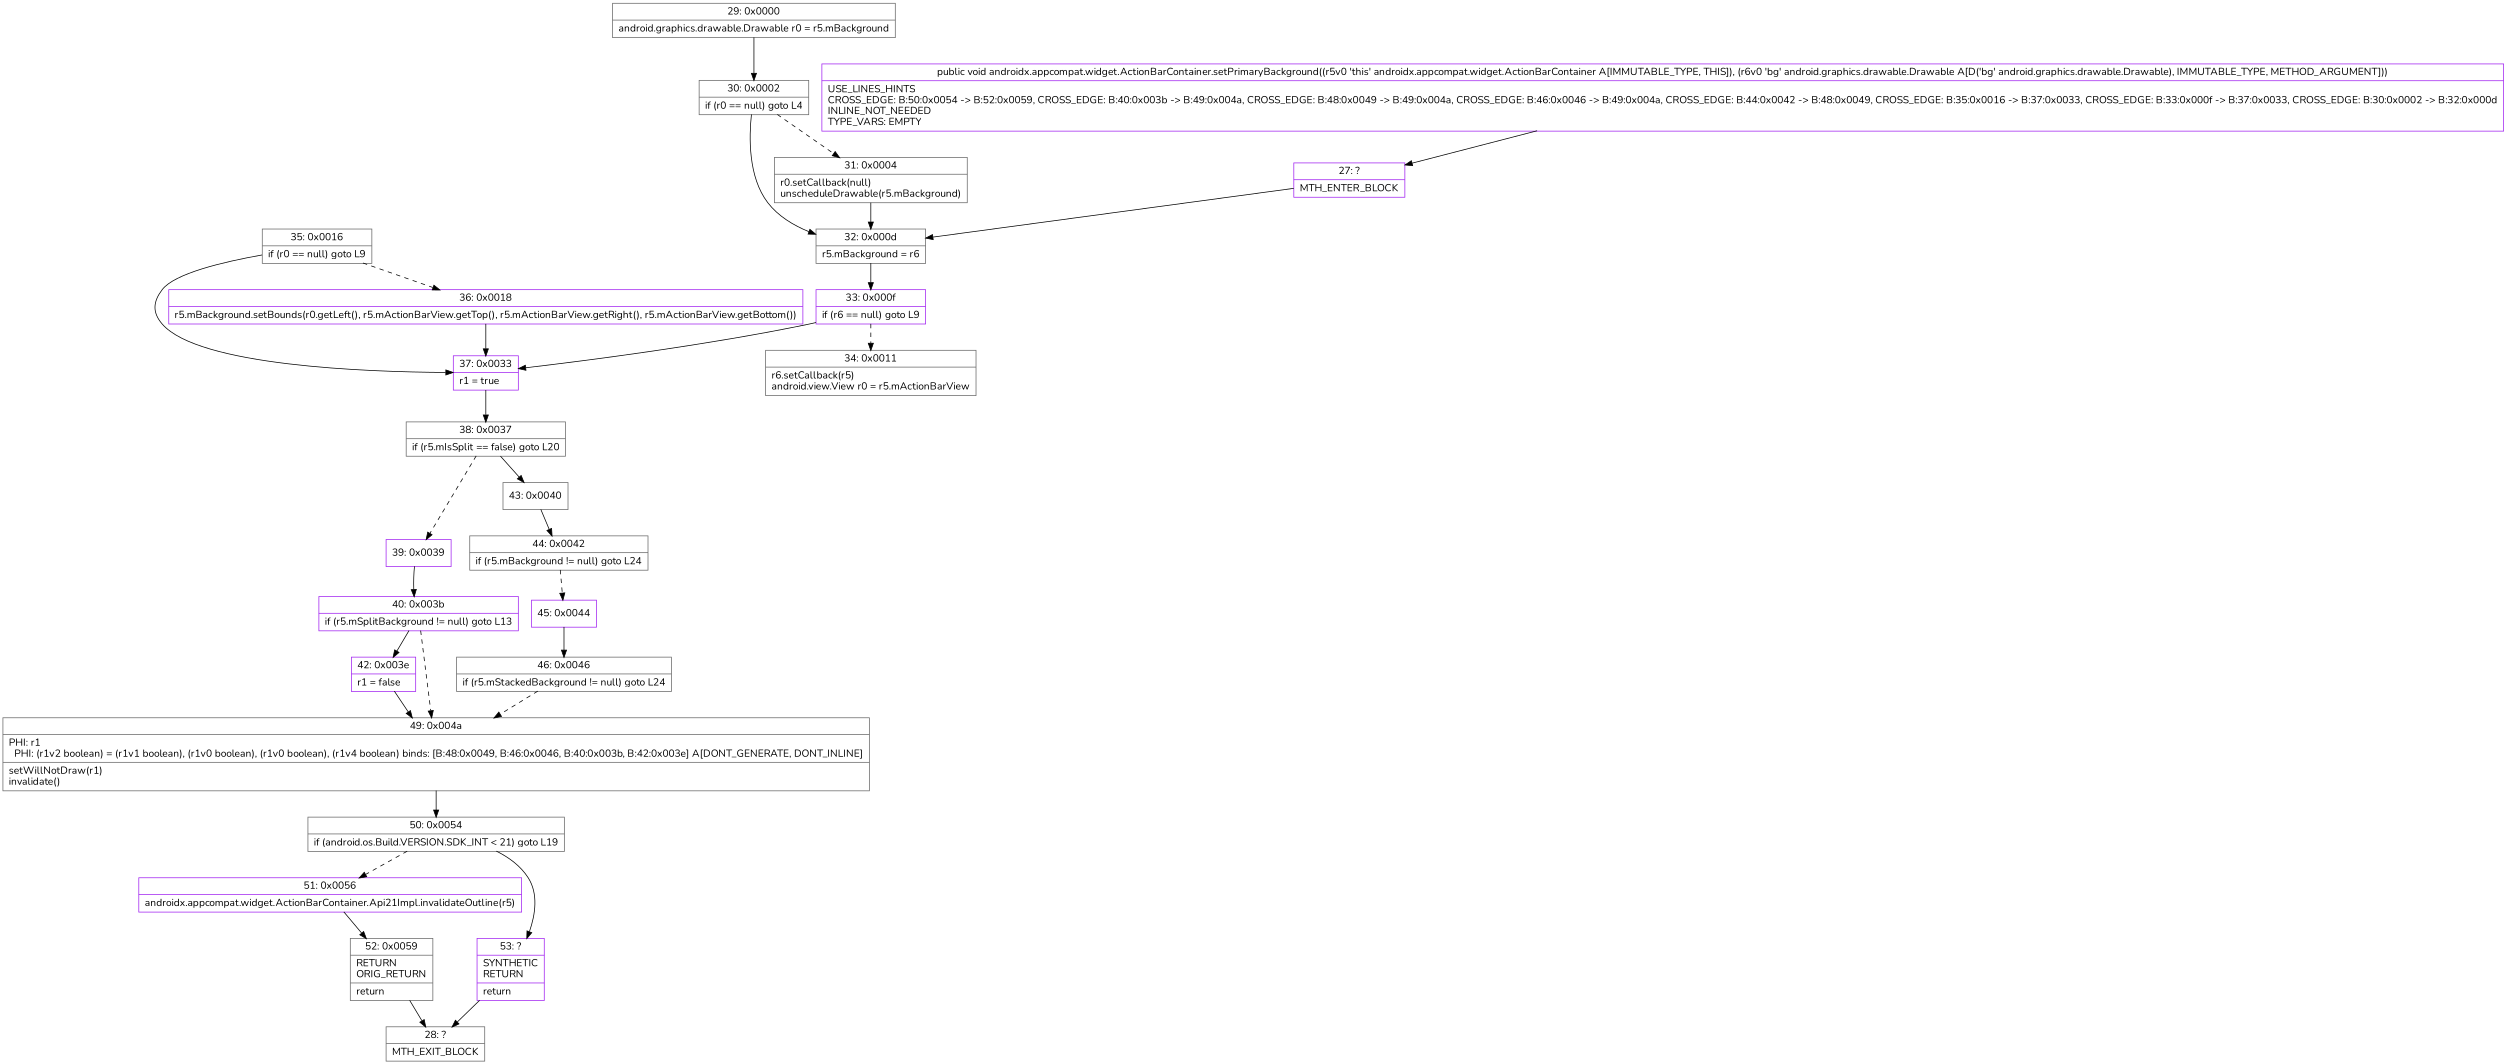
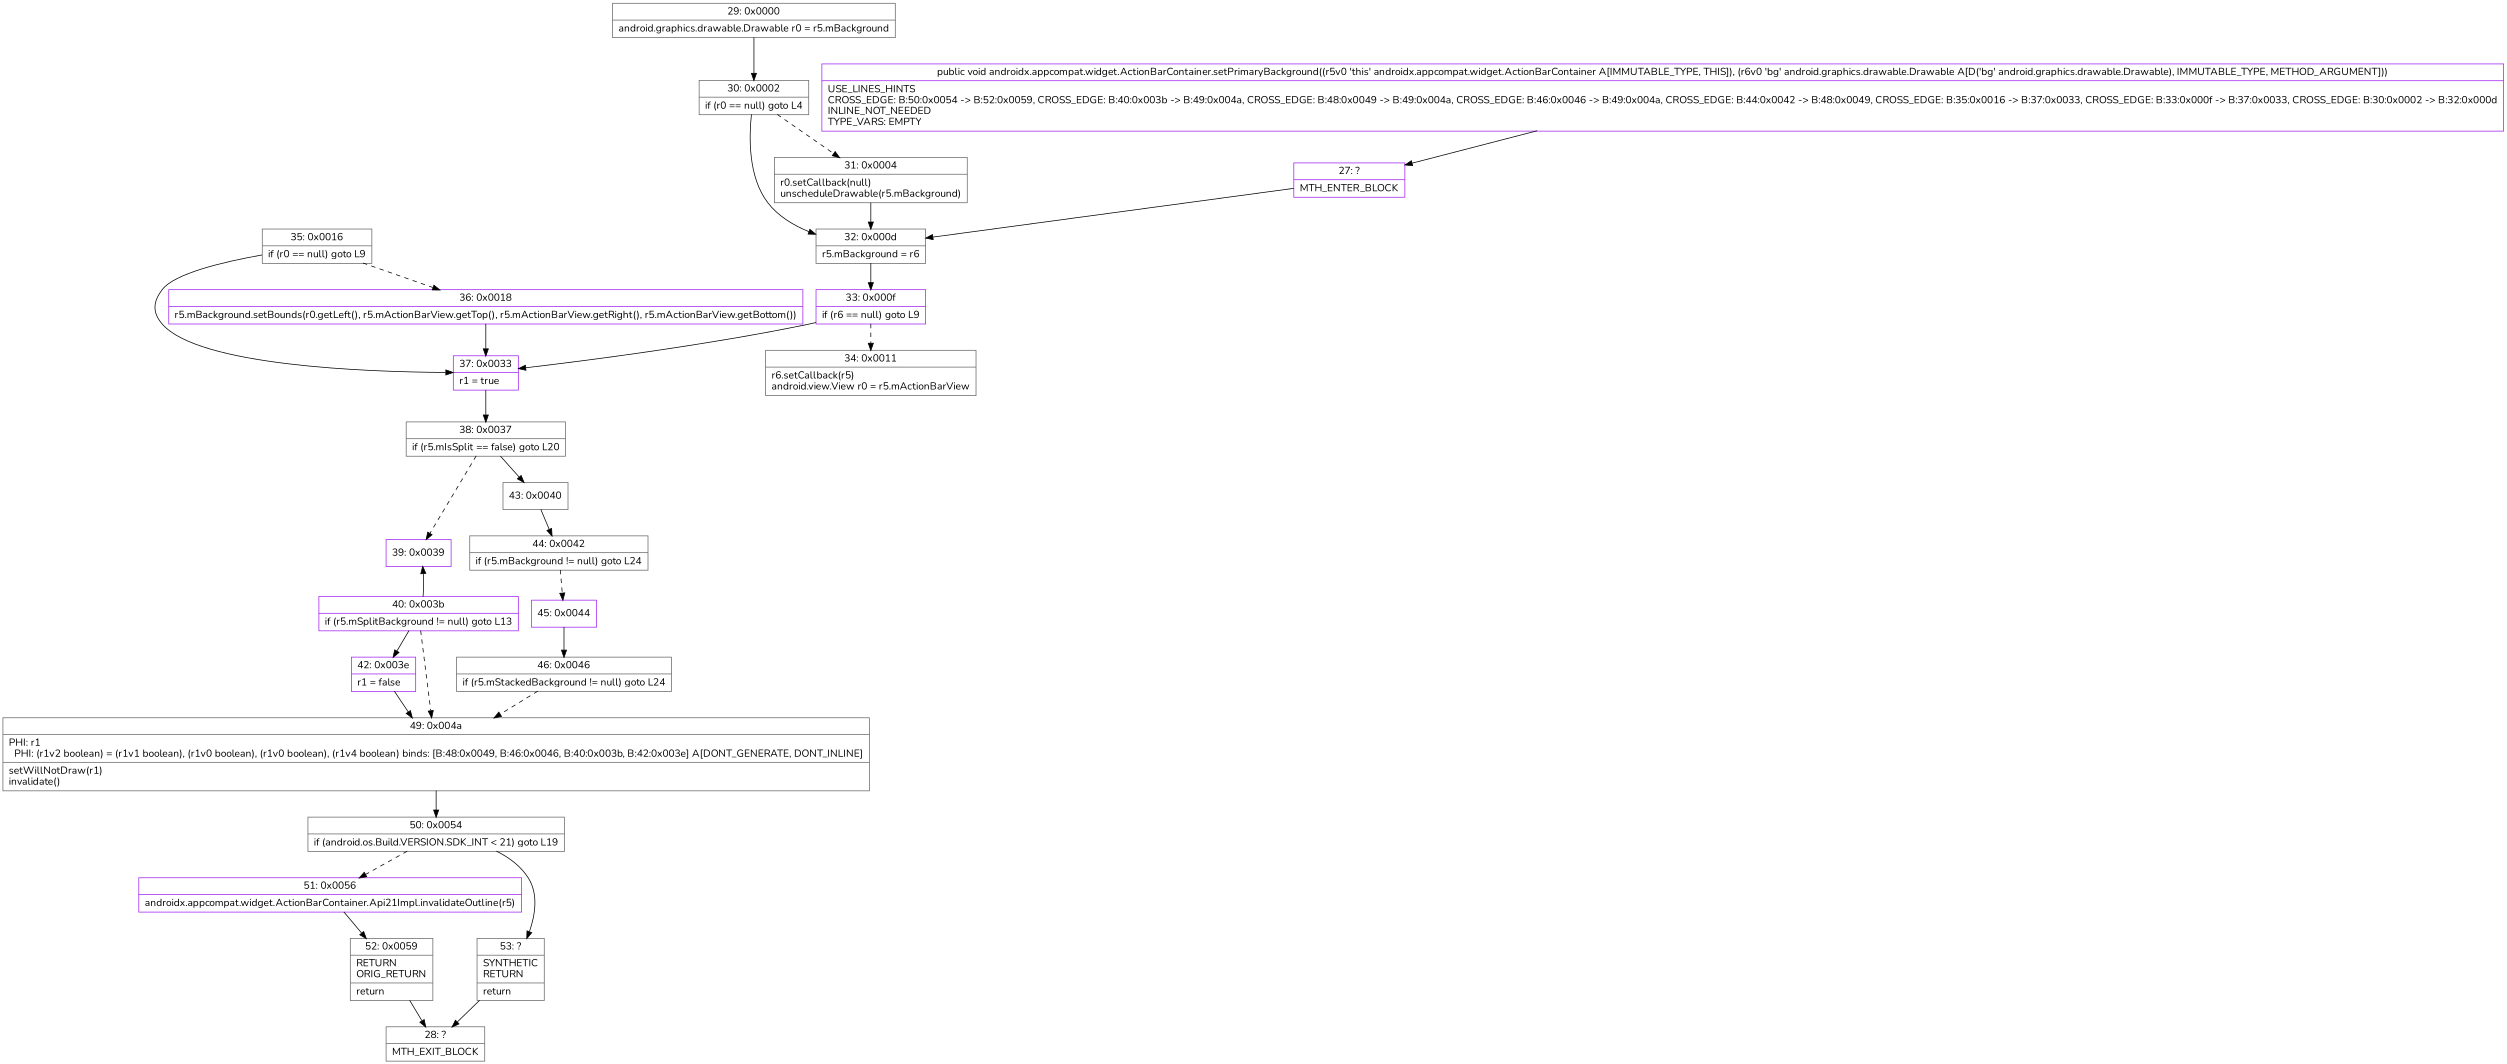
edge "39: 0x0039" -> "40: 0x003b": reversed
node "53: ?": color purple -> gray40
